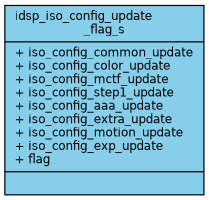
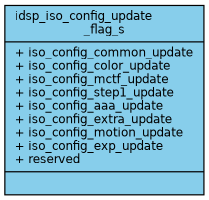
node "idsp_iso_config_update": text "+ flag" -> "+ reserved"
